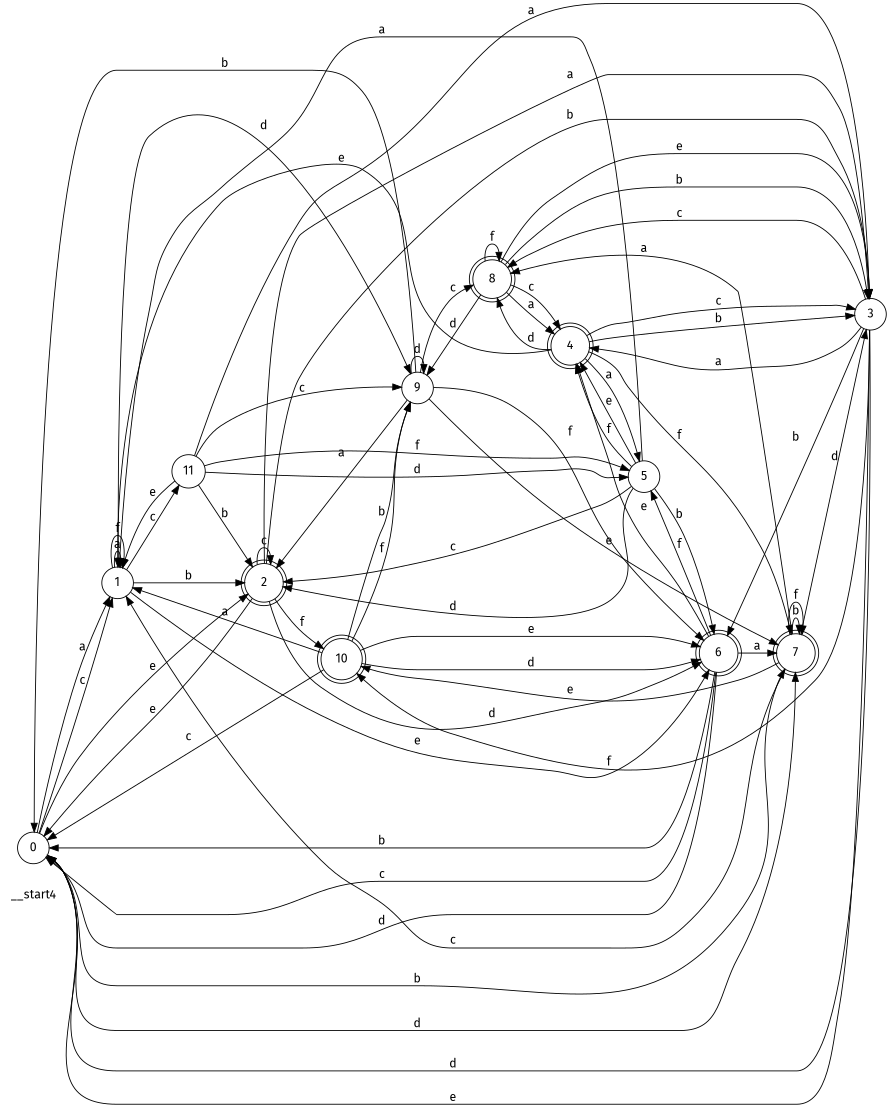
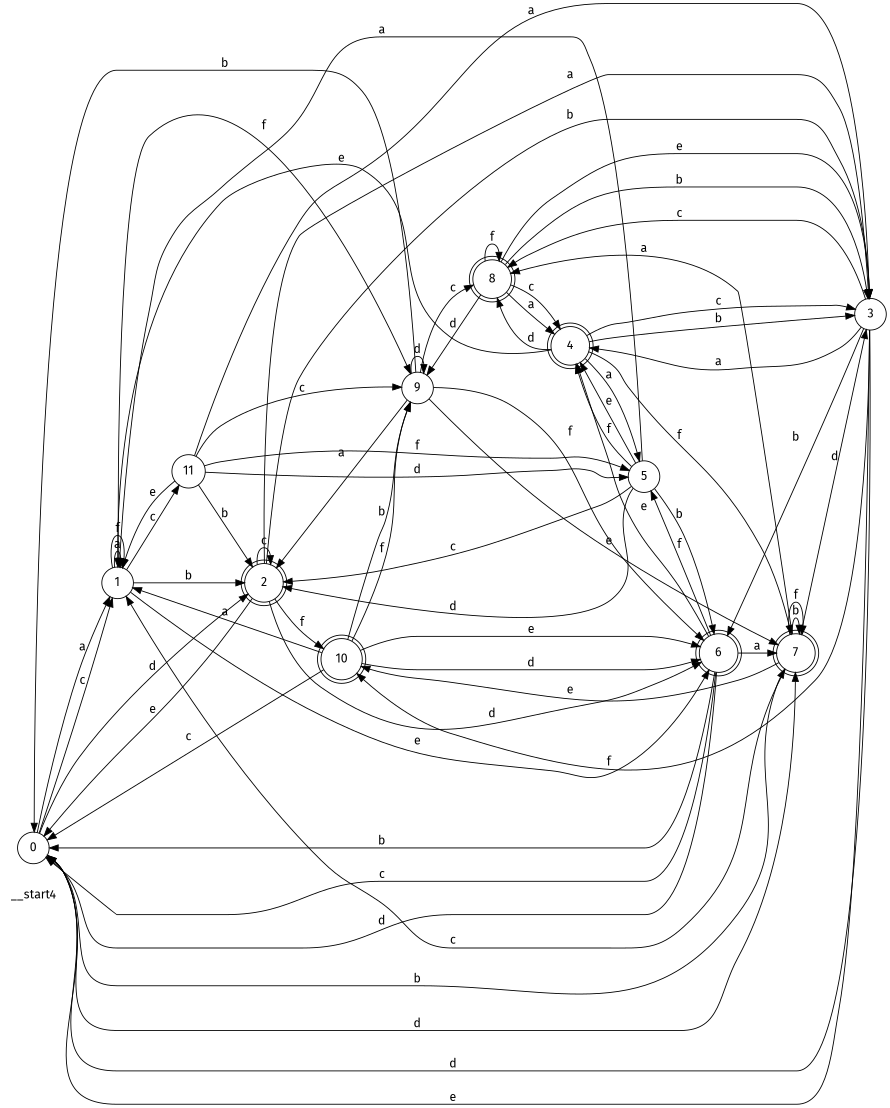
edge "1" -> "9": label "d" -> "f"
edge "0" -> "2": label "e" -> "d"
